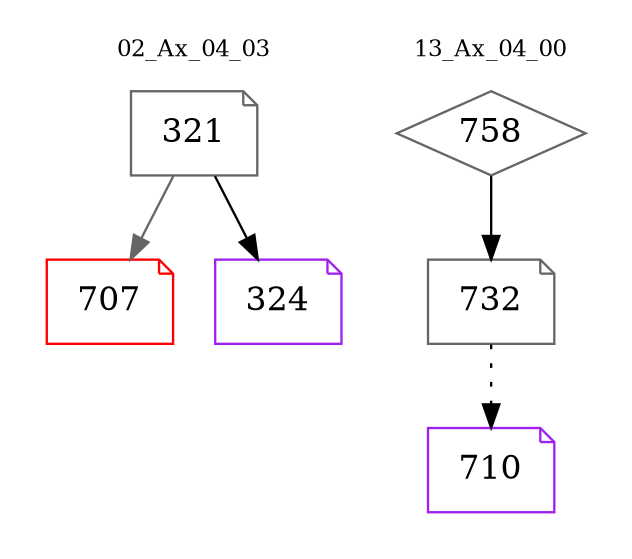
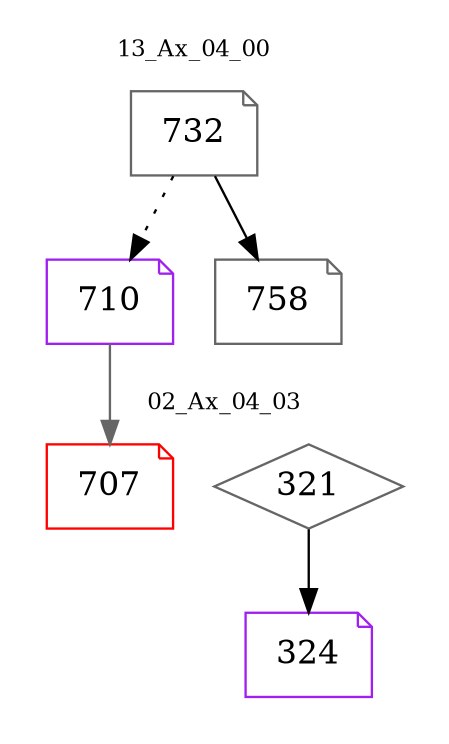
node "321": shape note -> diamond
node "758": shape diamond -> note
edge "758" -> "732": reversed
edge "321" -> "707": now "710" -> "707"
